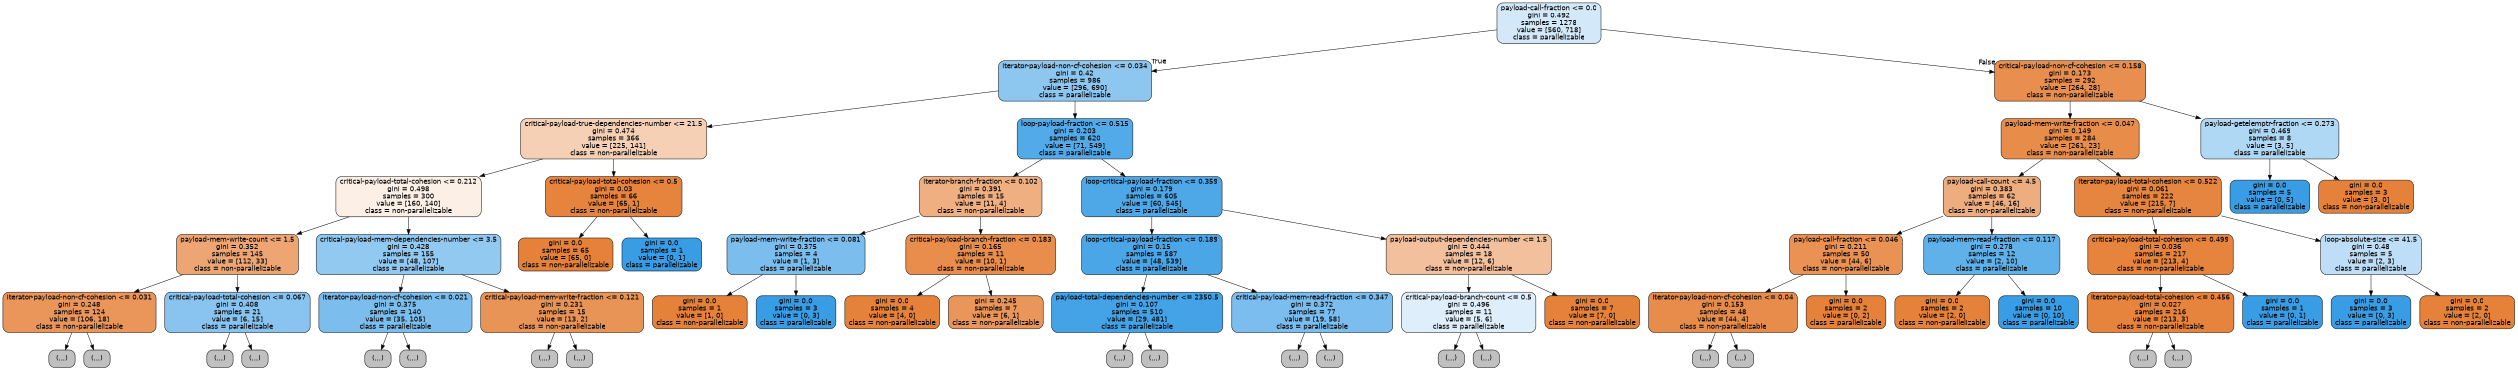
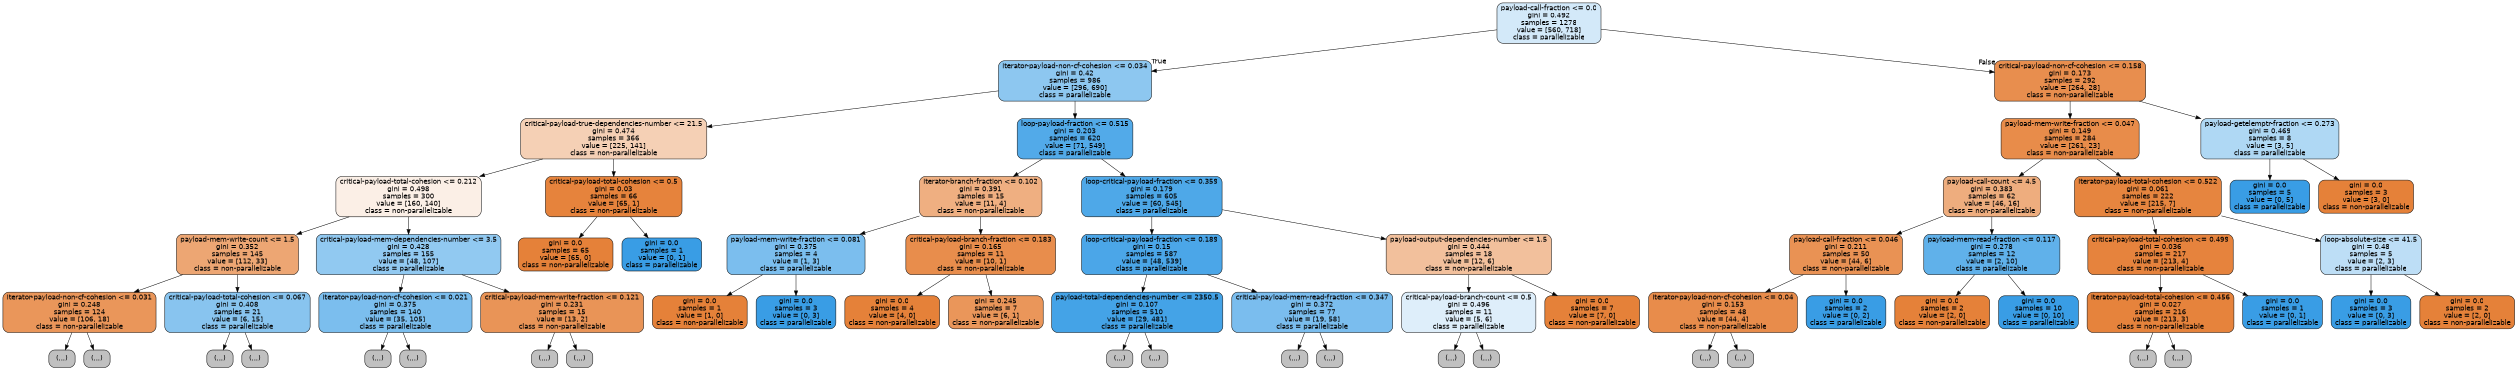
node "gini = 0.0 samples = 2 value = [0, 2] class = parallelizable": fillcolor #e58139ff -> #399de5ff
